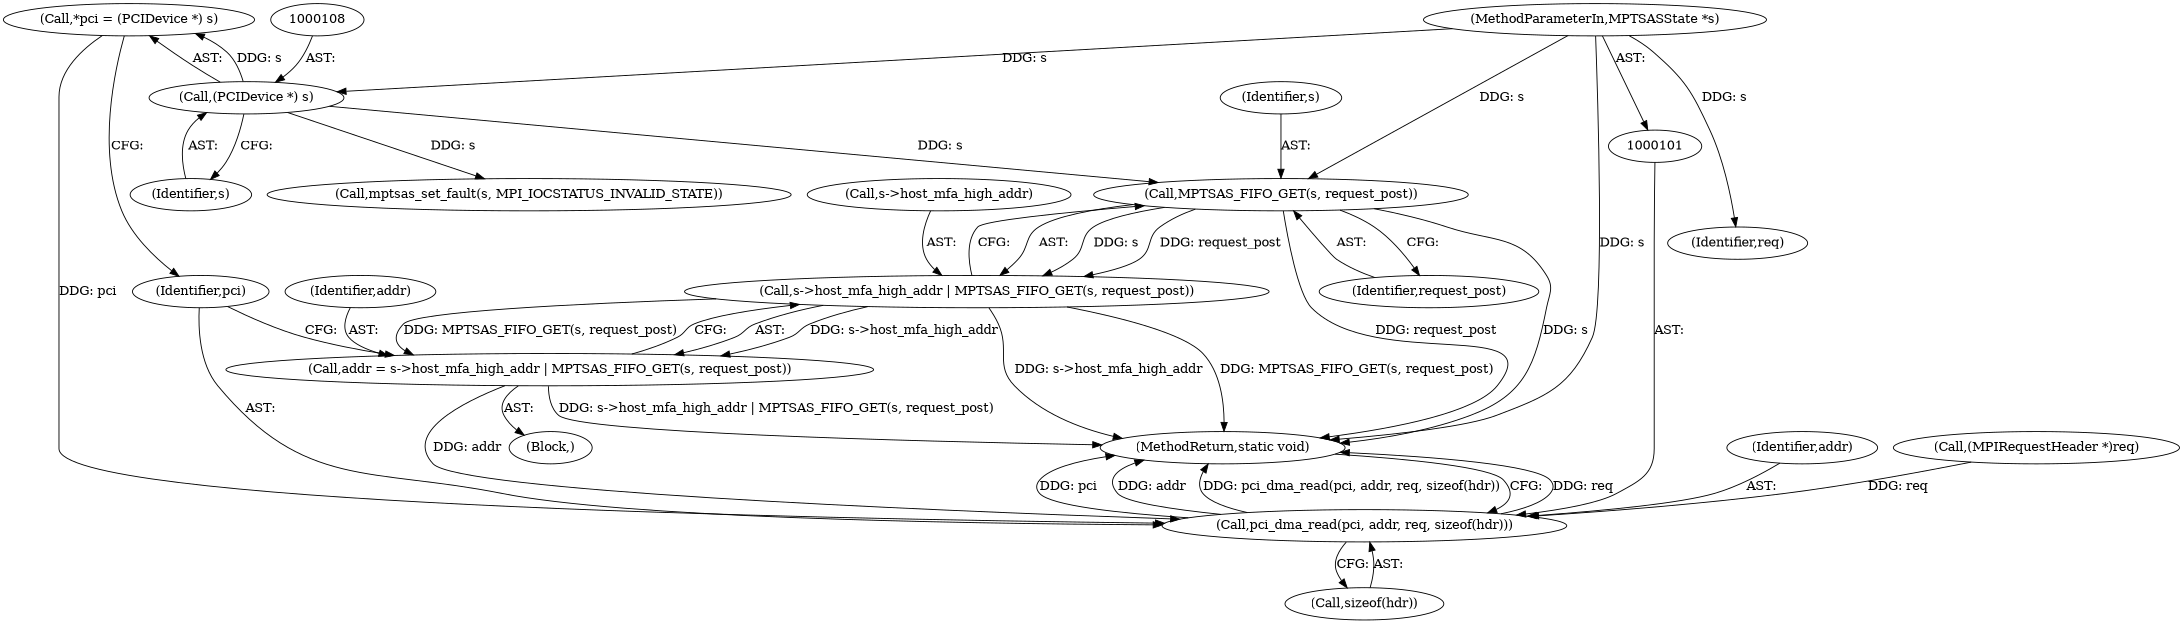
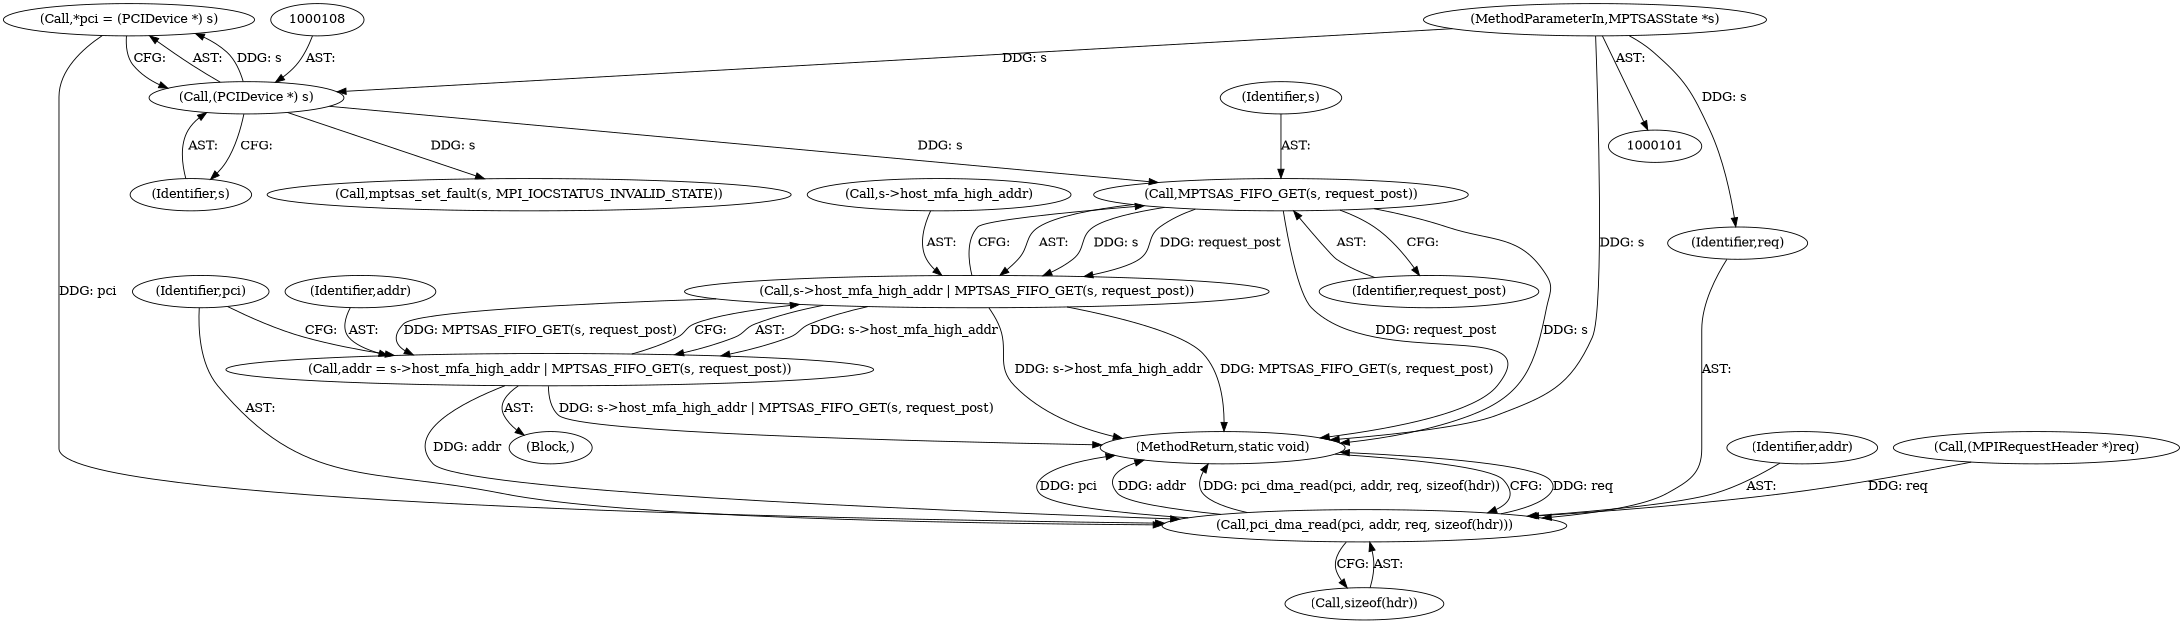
edge "(MethodParameterIn,MPTSASState *s)" -> "(Call,MPTSAS_FIFO_GET(s, request_post))": removed, label "DDG: s"
edge "(Call,*pci = (PCIDevice *) s)" -> "(Identifier,pci)": now "(Call,*pci = (PCIDevice *) s)" -> "(Call,(PCIDevice *) s)"
edge "1000101" -> "(Call,pci_dma_read(pci, addr, req, sizeof(hdr)))": now "(Identifier,req)" -> "(Call,pci_dma_read(pci, addr, req, sizeof(hdr)))"
